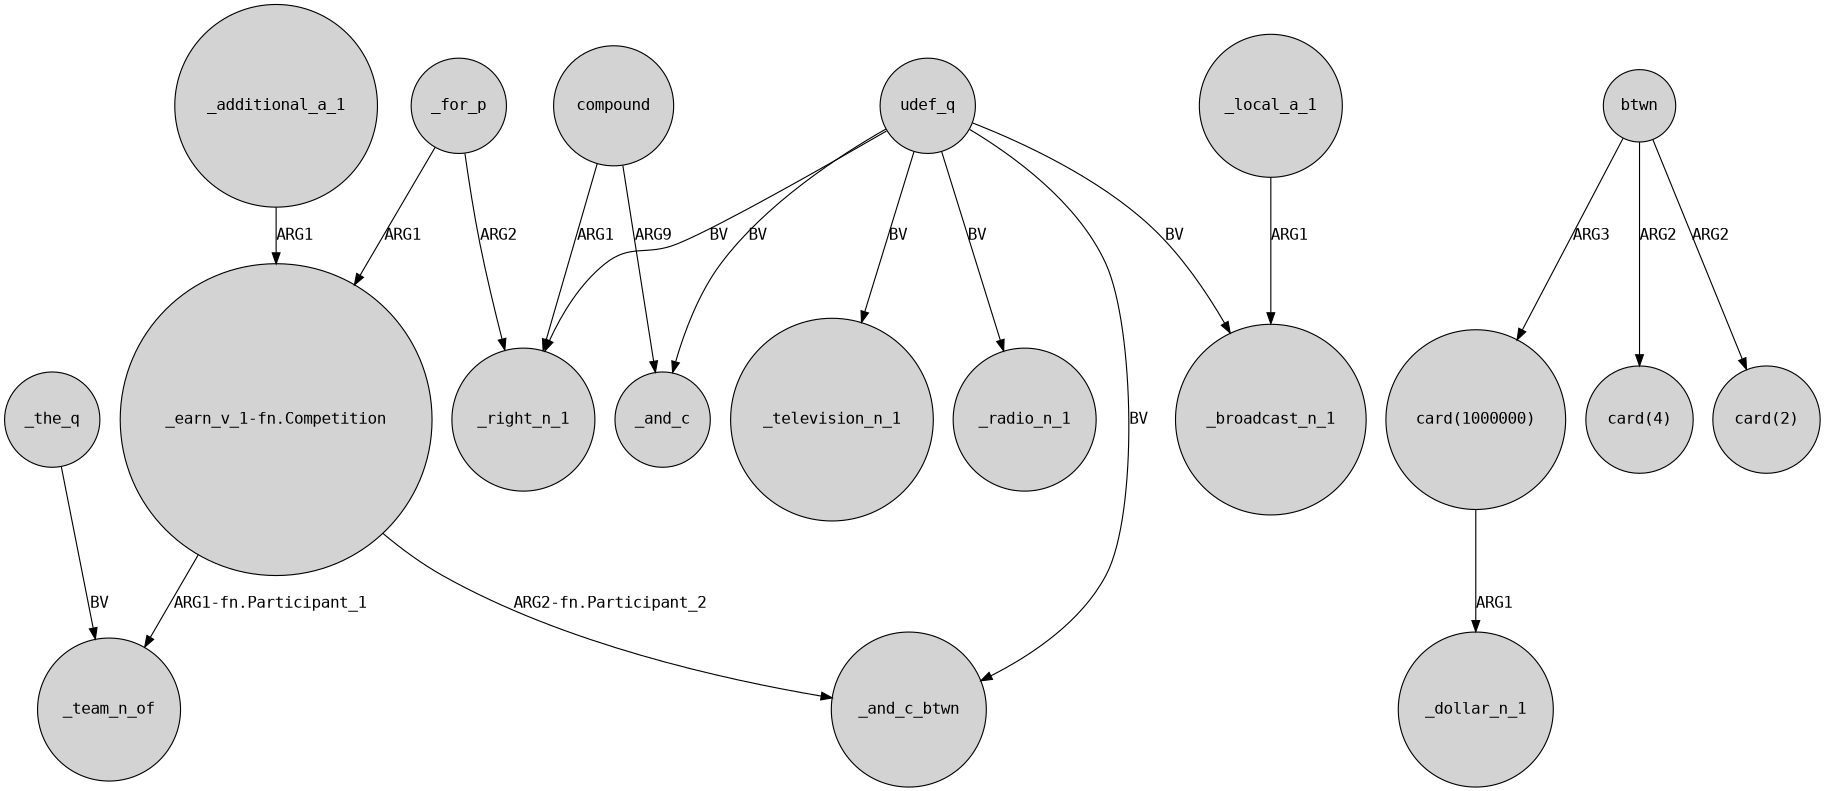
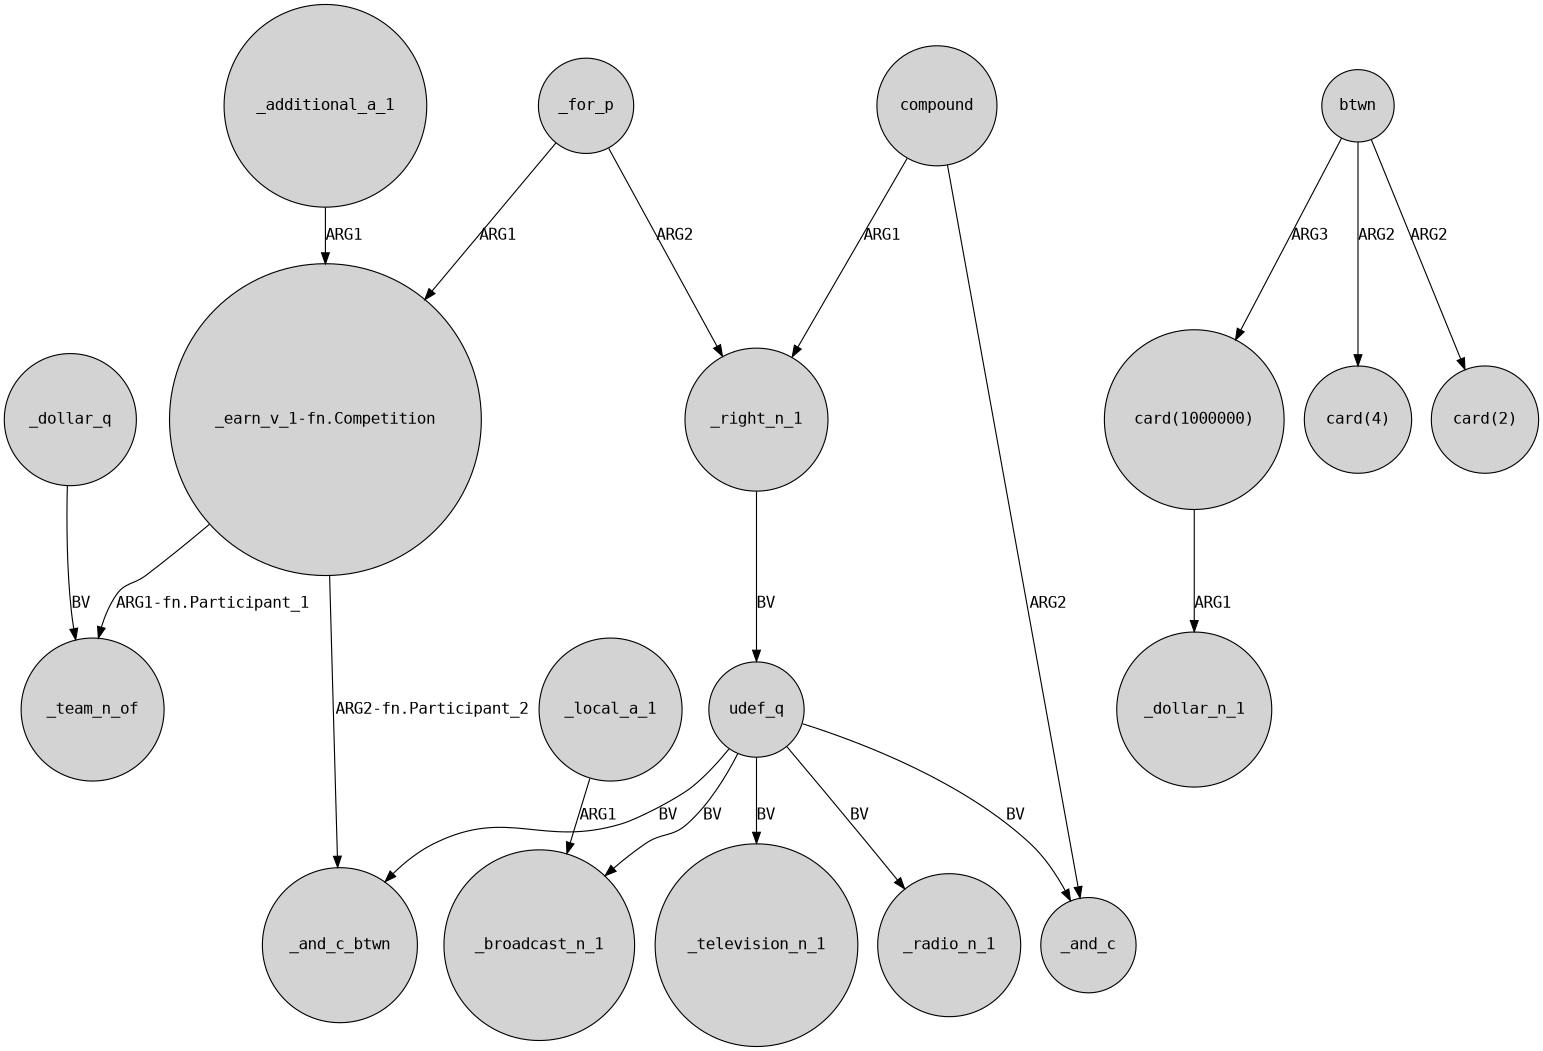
edge "udef_q" -> "_right_n_1": reversed
edge "compound" -> "_and_c": label "ARG9" -> "ARG2"
node "_the_q": label "_the_q" -> "_dollar_q"
